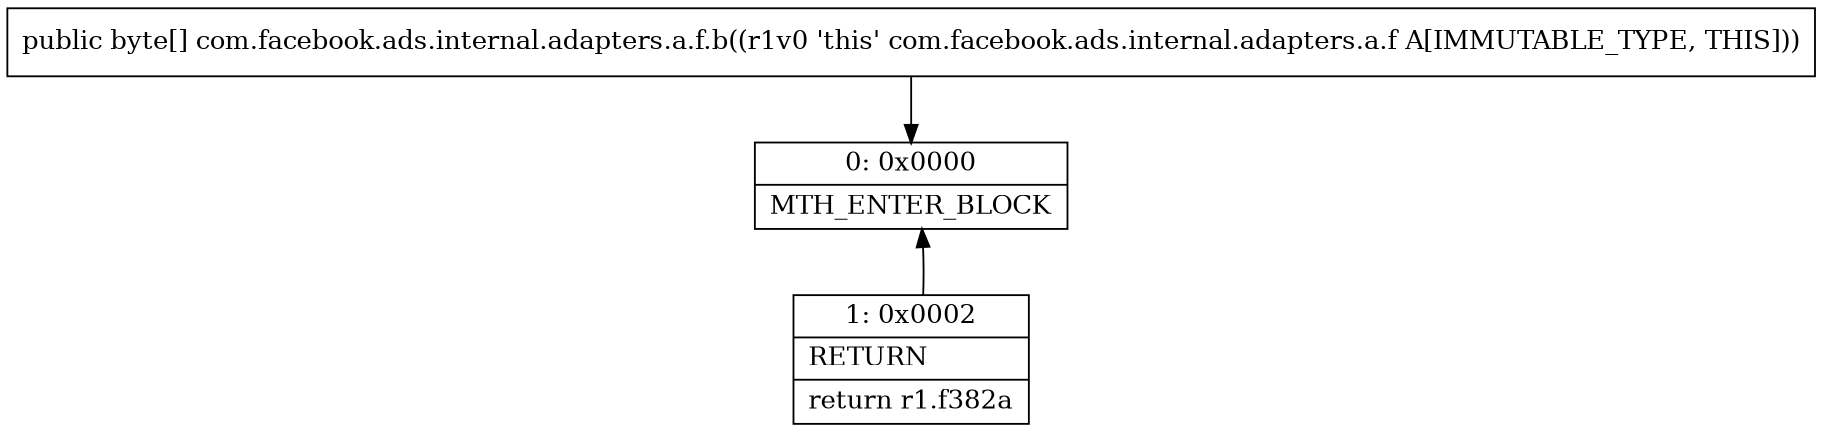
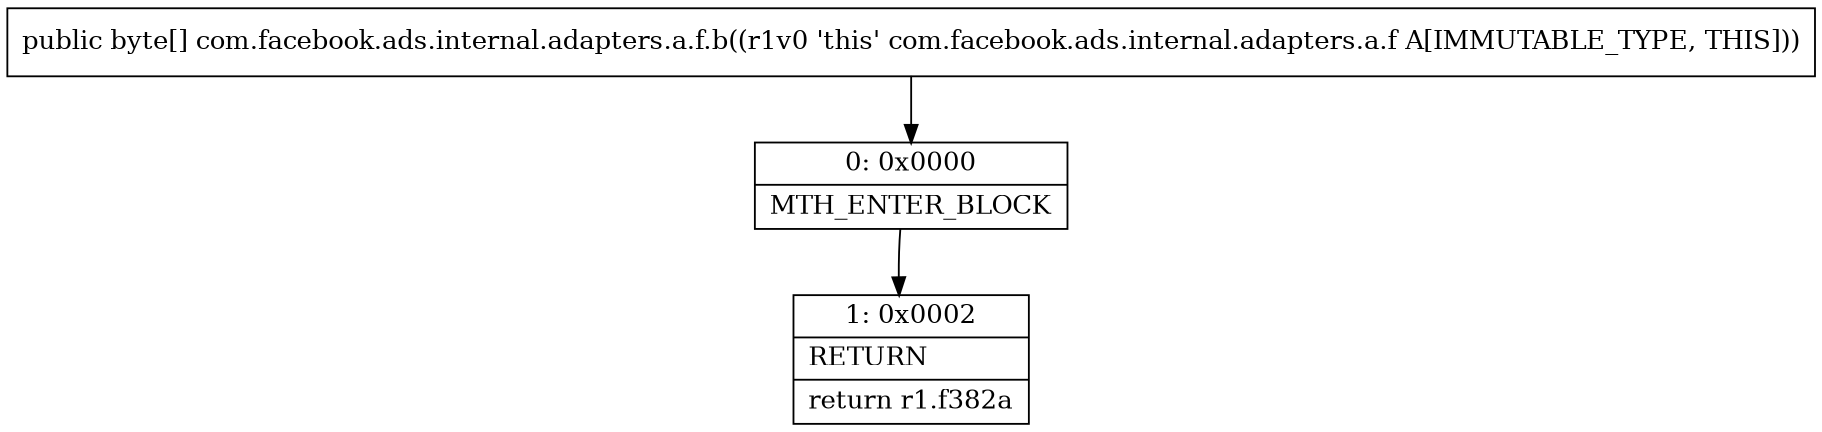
edge "1: 0x0002" -> "0: 0x0000": reversed
